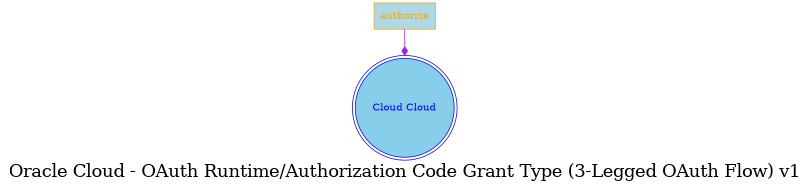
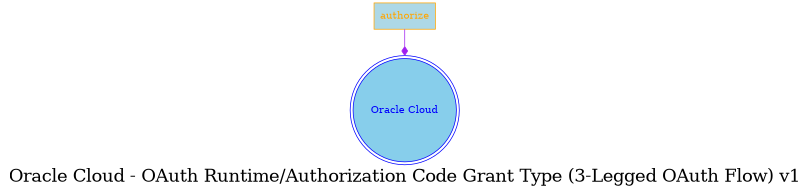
node "Cloud Cloud": label "Cloud Cloud" -> "Oracle Cloud"
